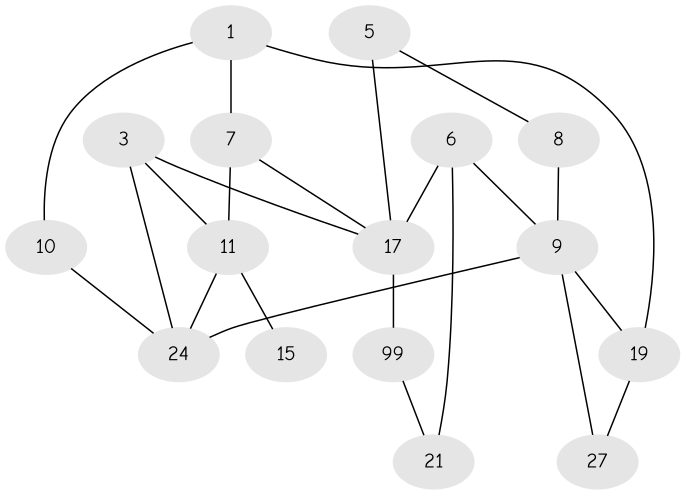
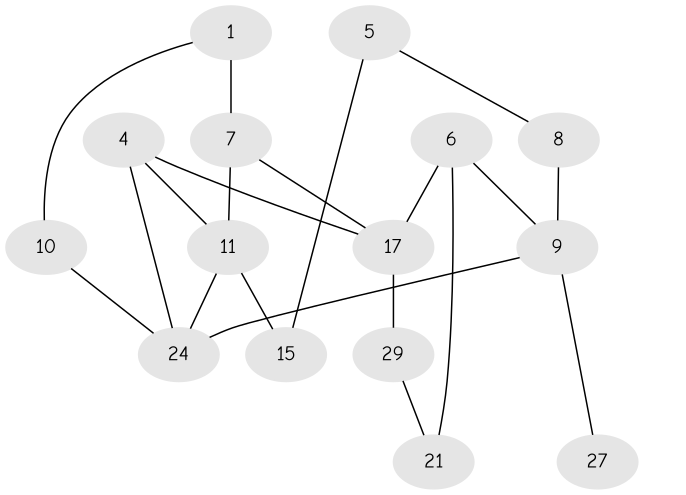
node "3": label "3" -> "4"
edge "5" -- "17": now "5" -- "15"
node "99": label "99" -> "29"
node "19": removed
